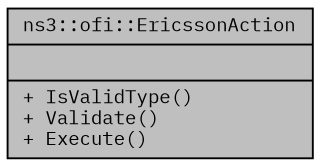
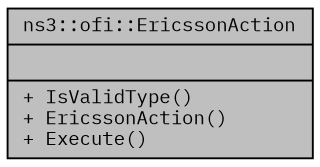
node "ns3::ofi::EricssonAction": text "+ Validate()" -> "+ EricssonAction()"
